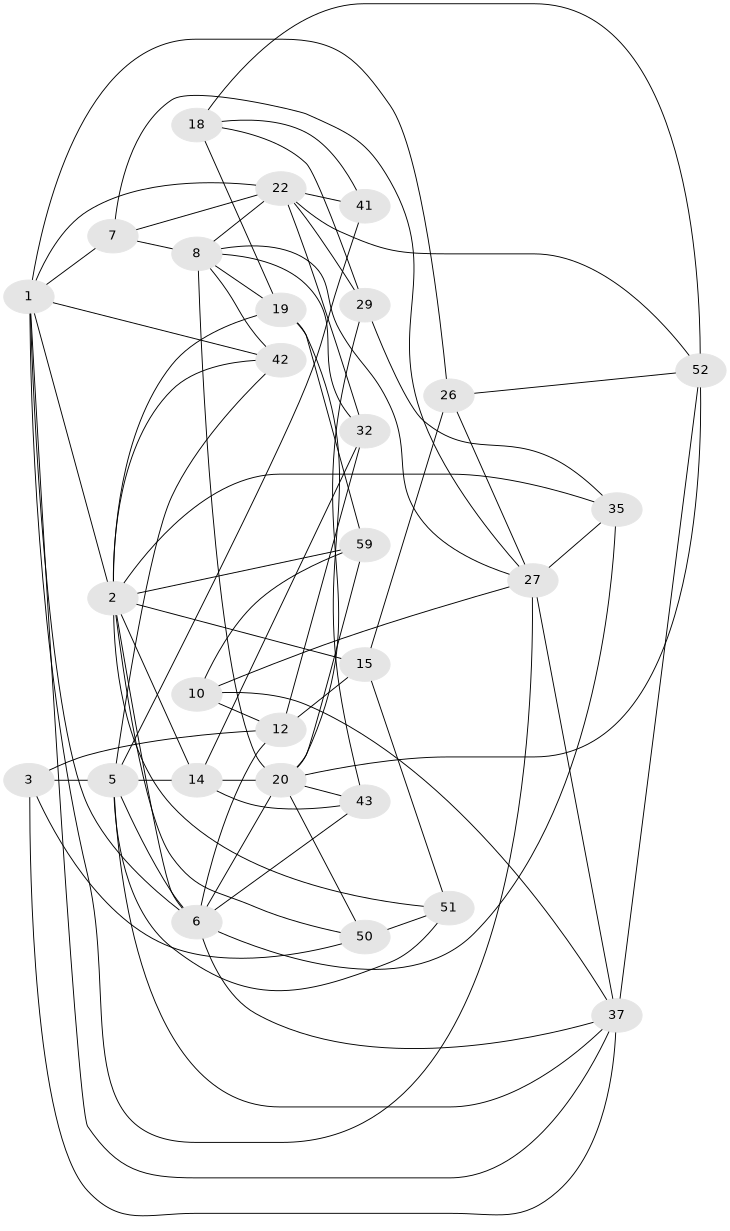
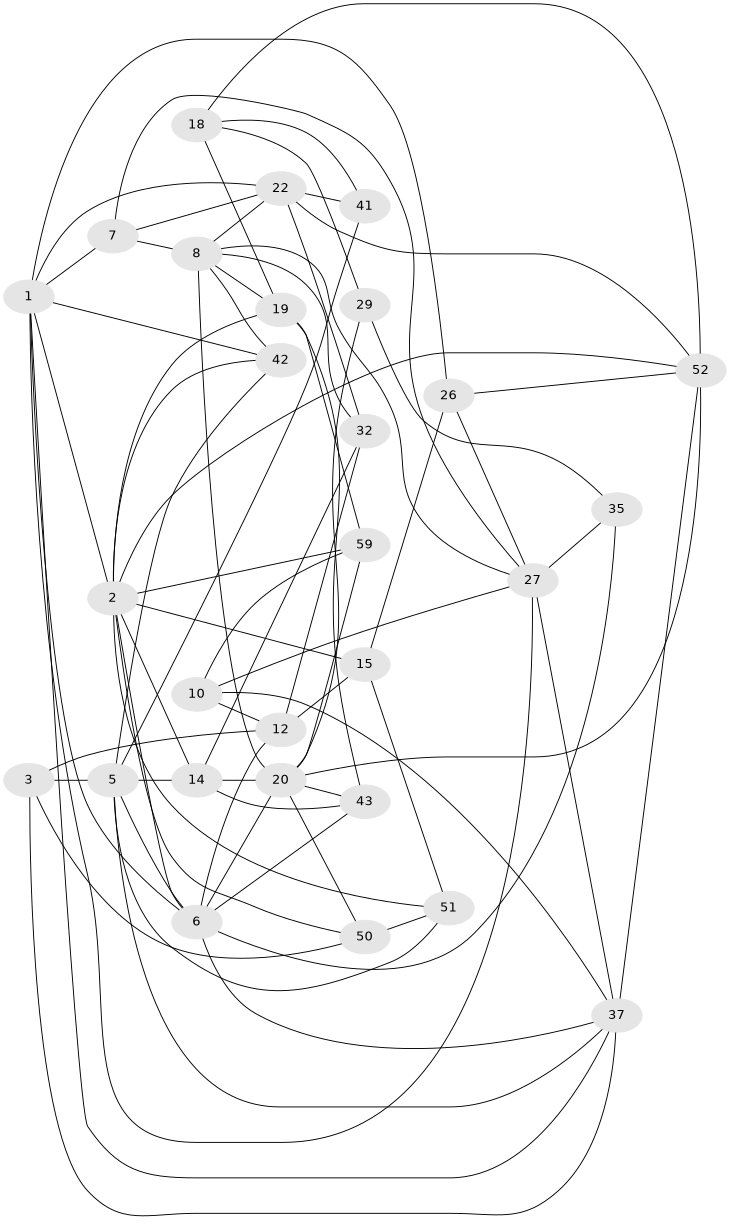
edge "22" -- "29": removed
edge "35" -- "2": now "52" -- "2"
